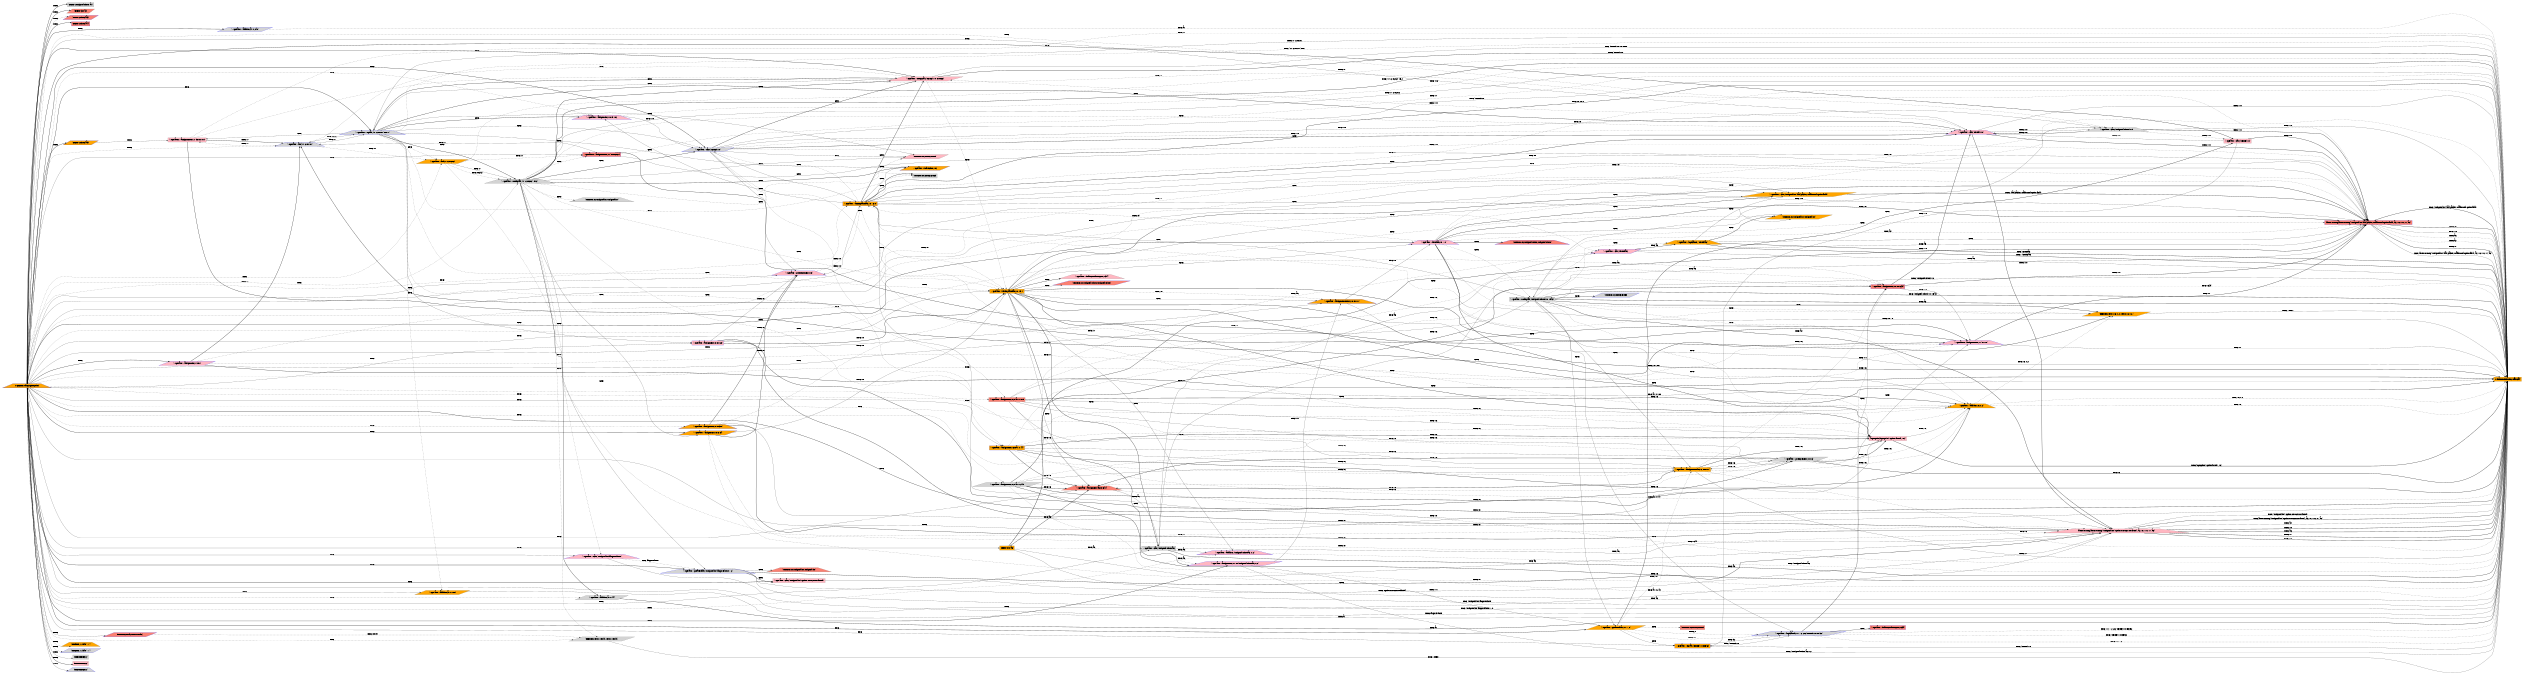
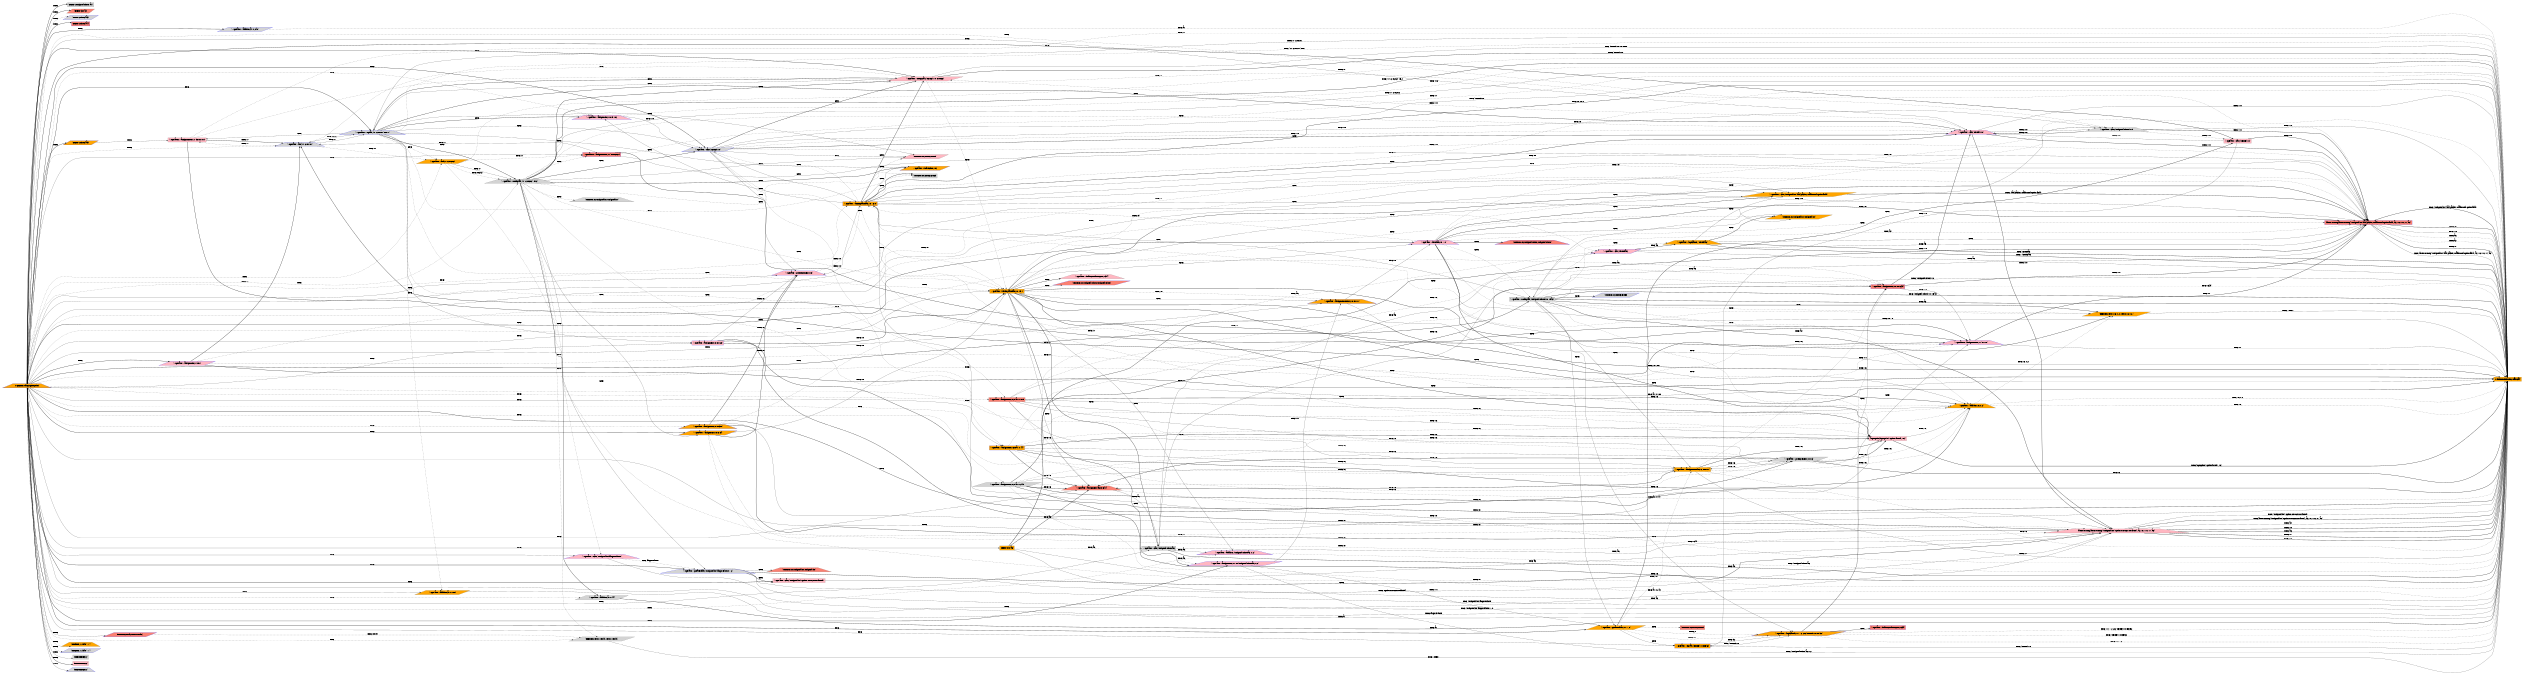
node "(PARAM,__int64 a3)": fillcolor salmon -> lightgrey
edge "(METHOD,udhcp_get_option)" -> "(<operator>.notEquals,(unsigned __int8)v10 != a2)": style solid -> bold
node "(<operator>.logicalAnd,v11 > 2 && (_BYTE)v10 == 52)": fillcolor lightgrey -> orange
